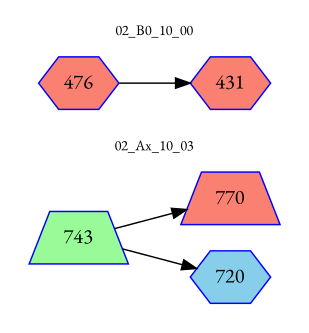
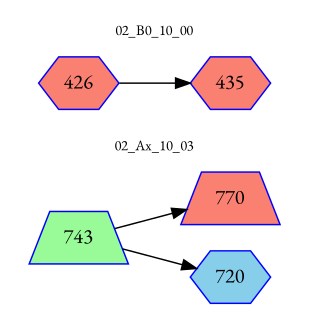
node "476": label "476" -> "426"
node "431": label "431" -> "435"
